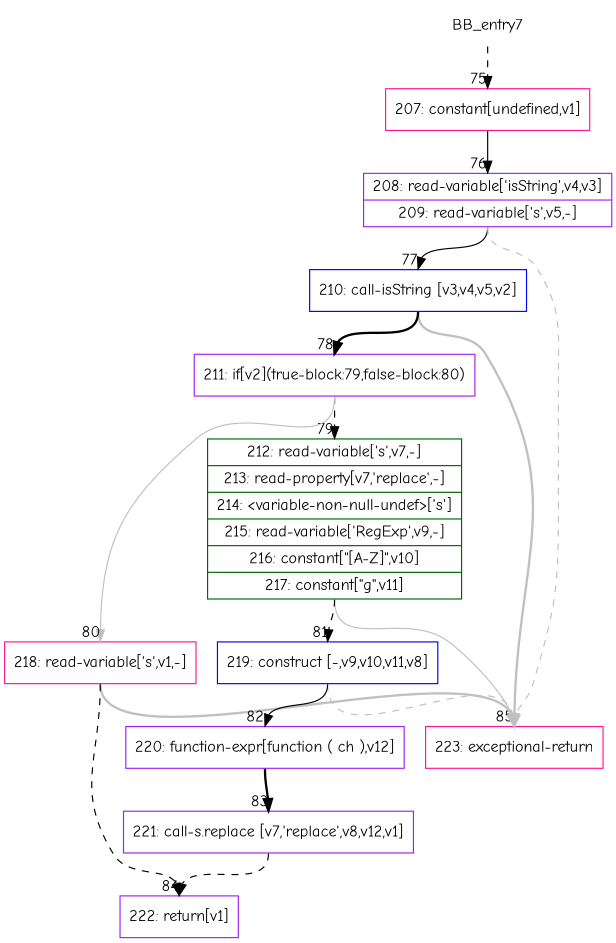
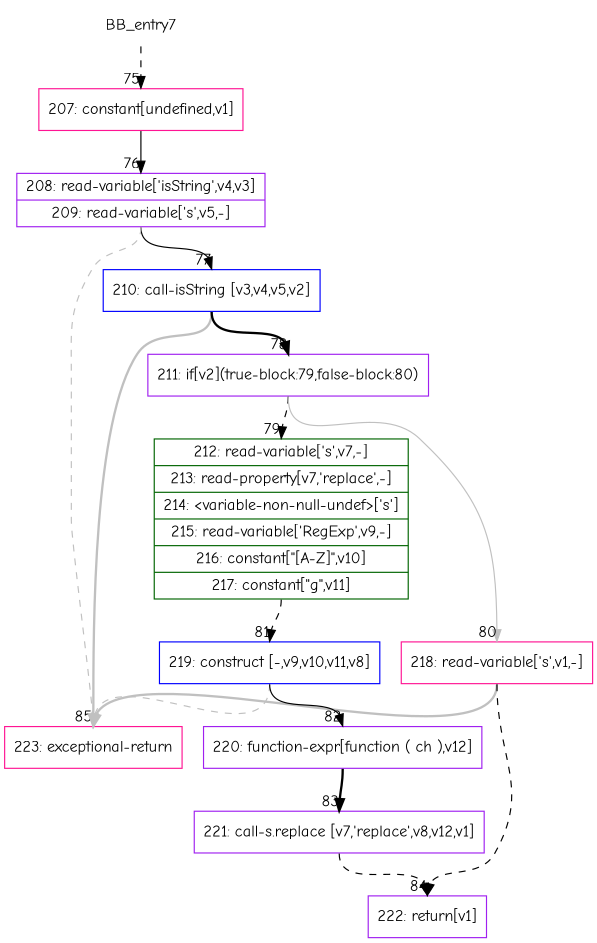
edge "212: read-variable['s',v7,-]" -> "223: exceptional-return": removed
